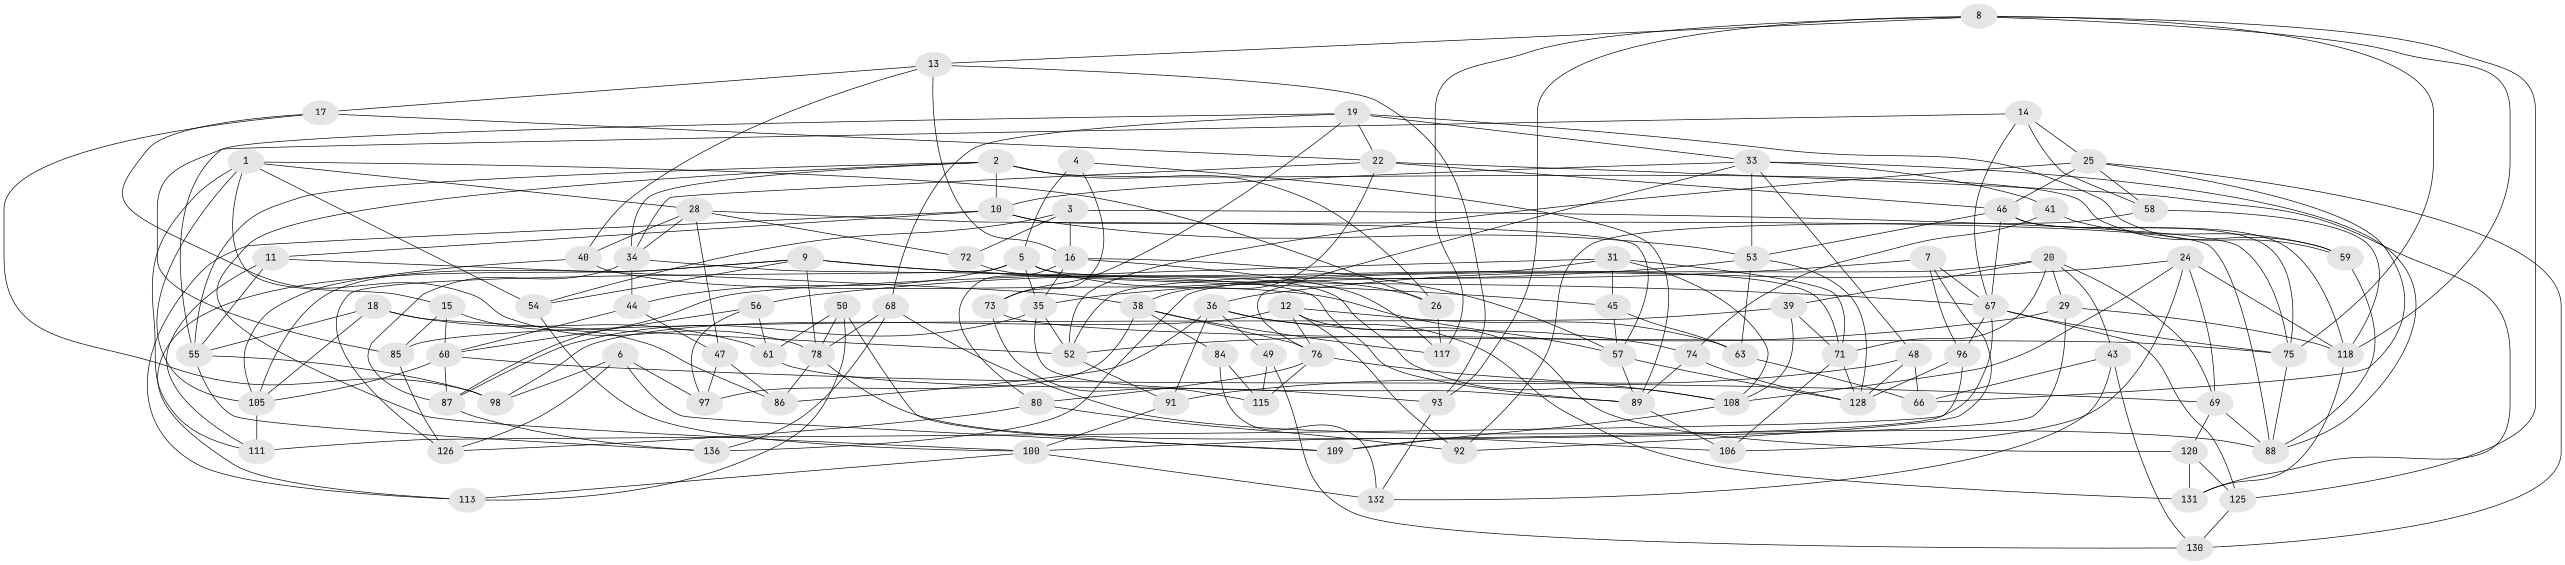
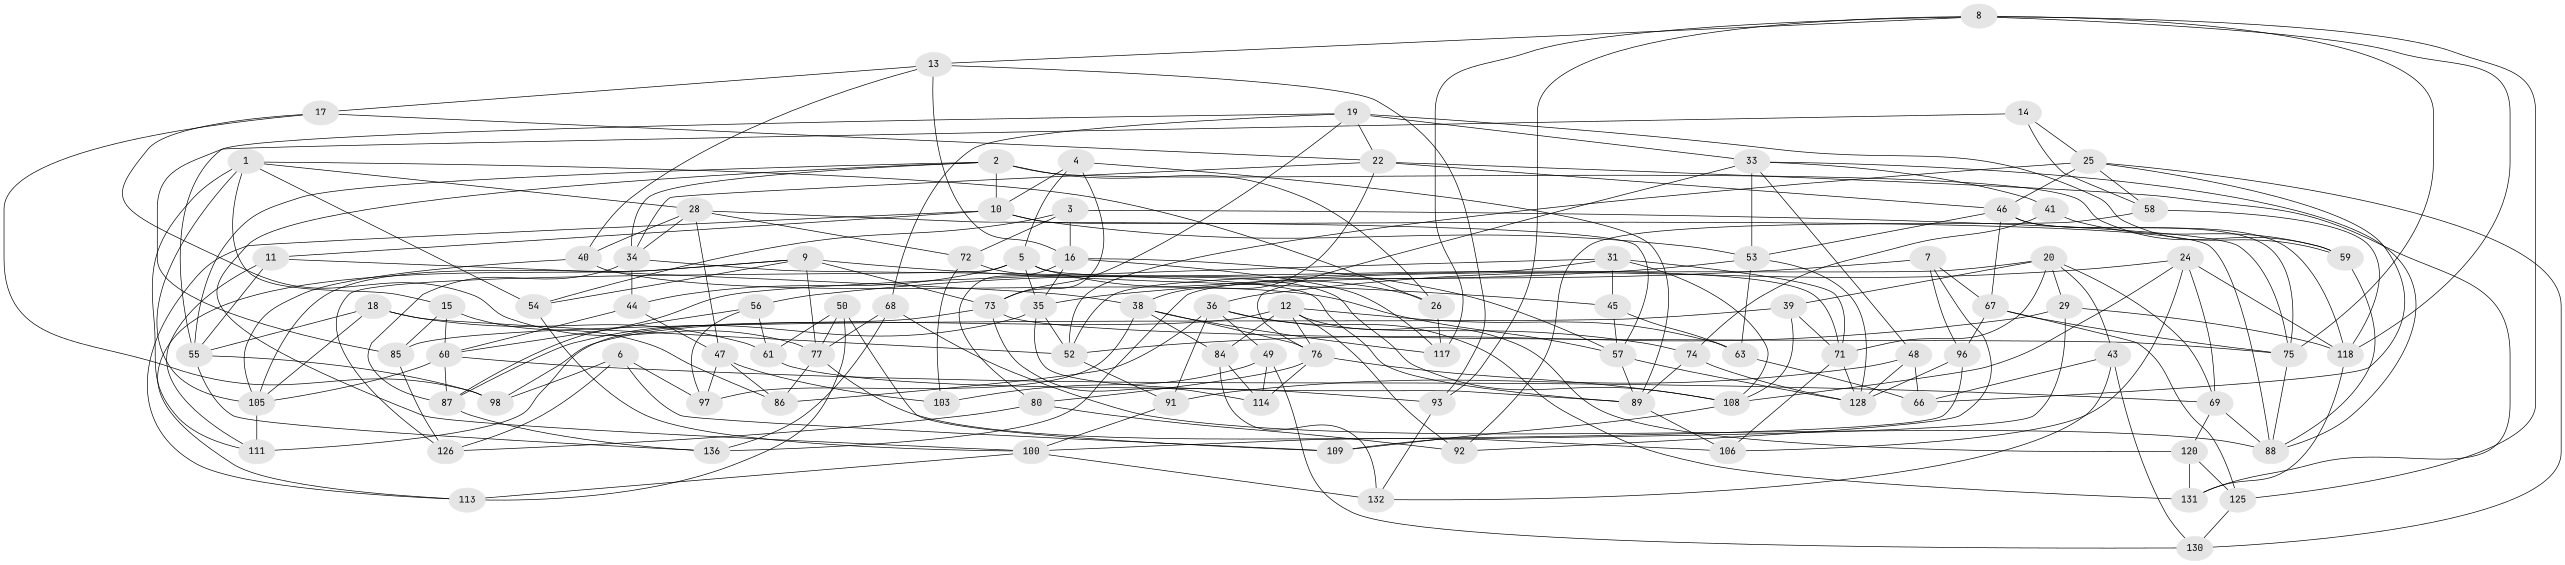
edge "33" -- "10": now "4" -- "10"
edge "14" -- "67": removed
edge "9" -- "67": now "9" -- "73"
edge "12" -- "84": added
node "78": label "78" -> "77"
node "103": added
node "115": label "115" -> "114"
edge "67" -- "111": now "73" -- "111"
